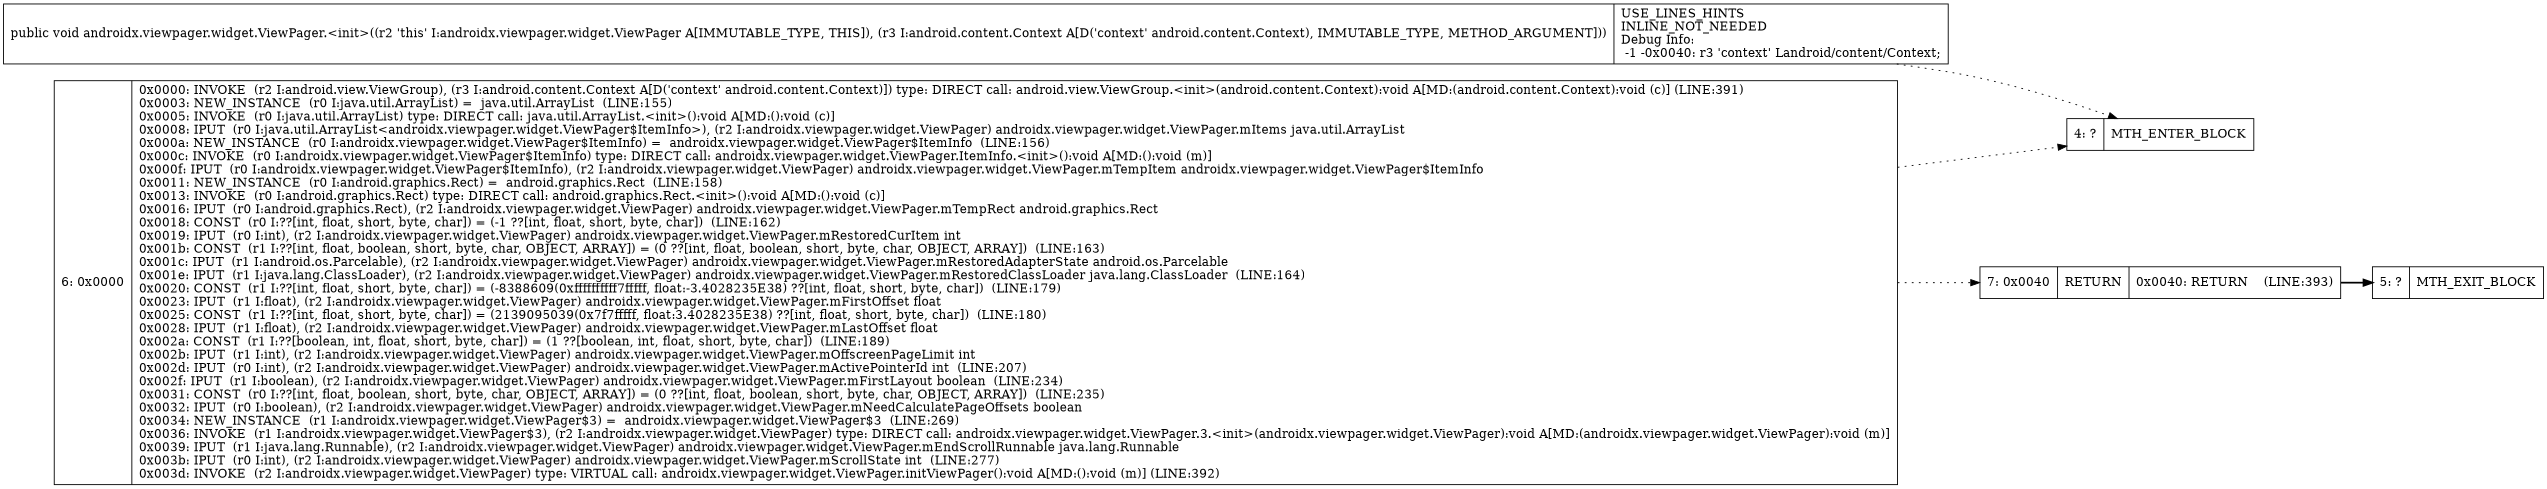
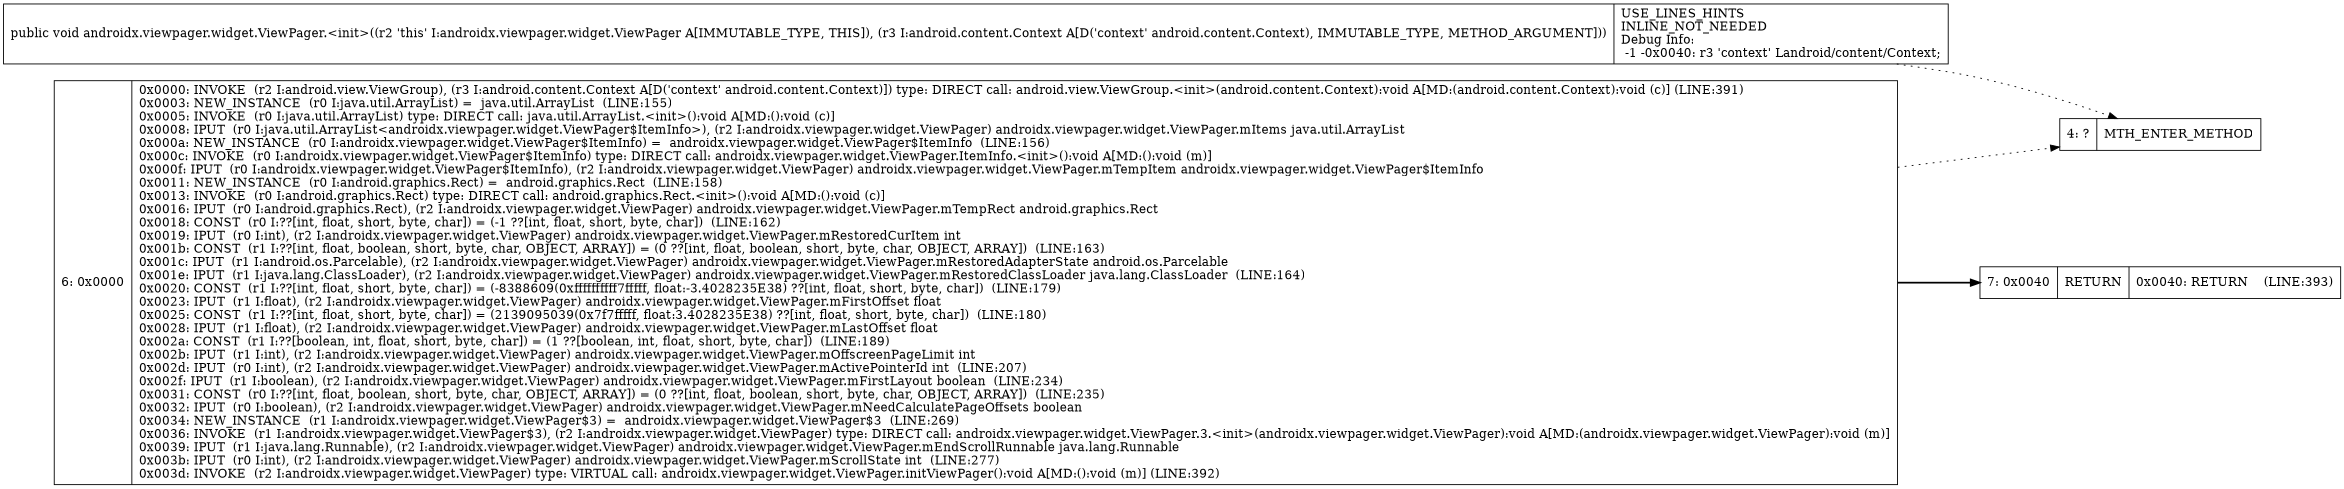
node "4: ?": text "MTH_ENTER_BLOCK" -> "MTH_ENTER_METHOD"
edge "6: 0x0000" -> "7: 0x0040": style dotted -> bold
node "5: ?": removed
